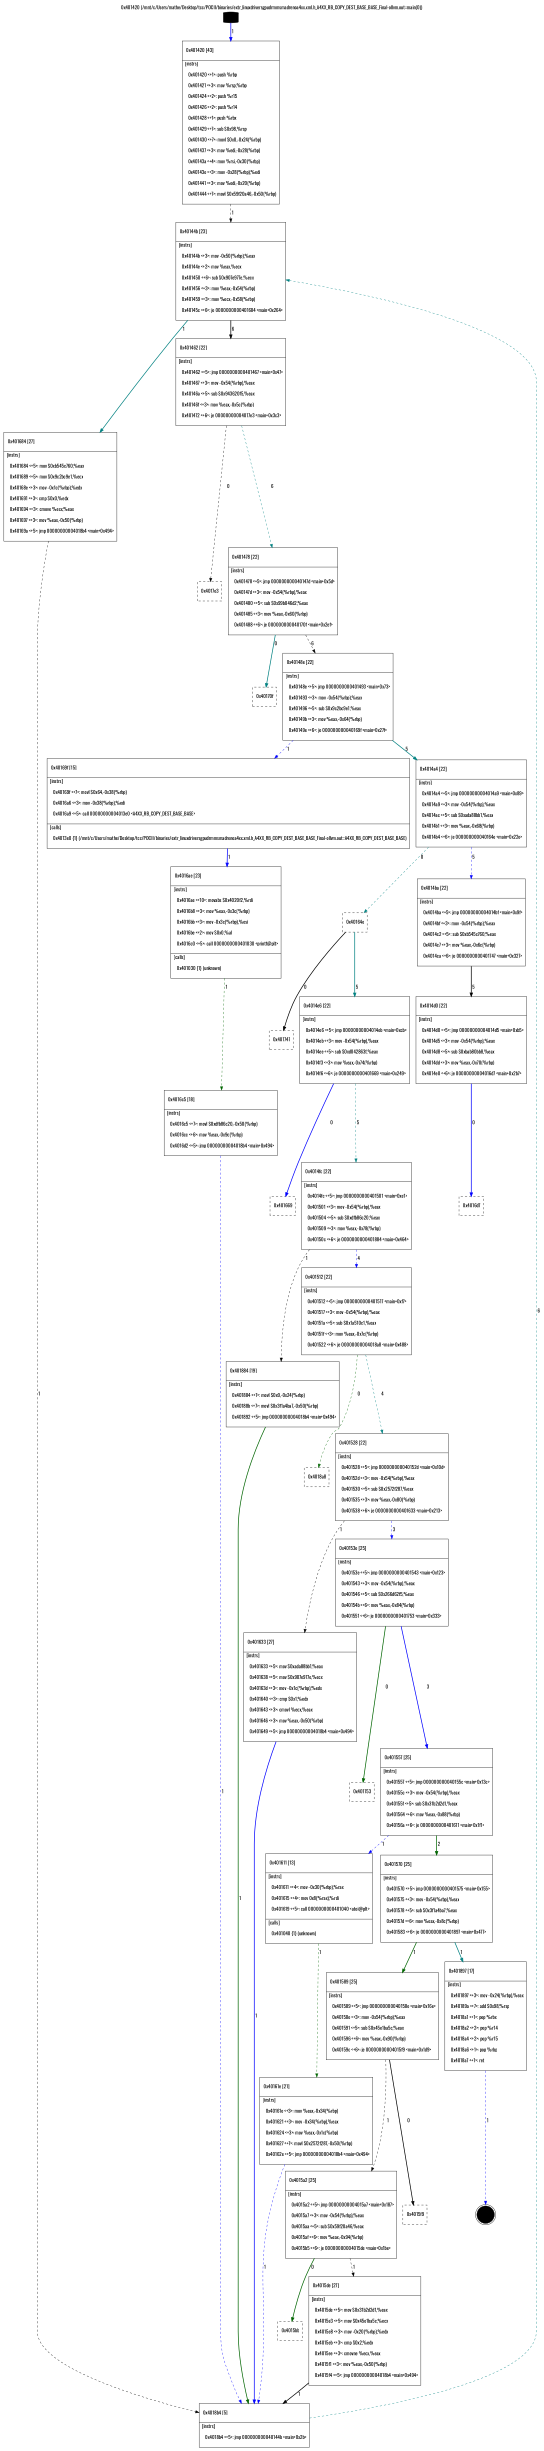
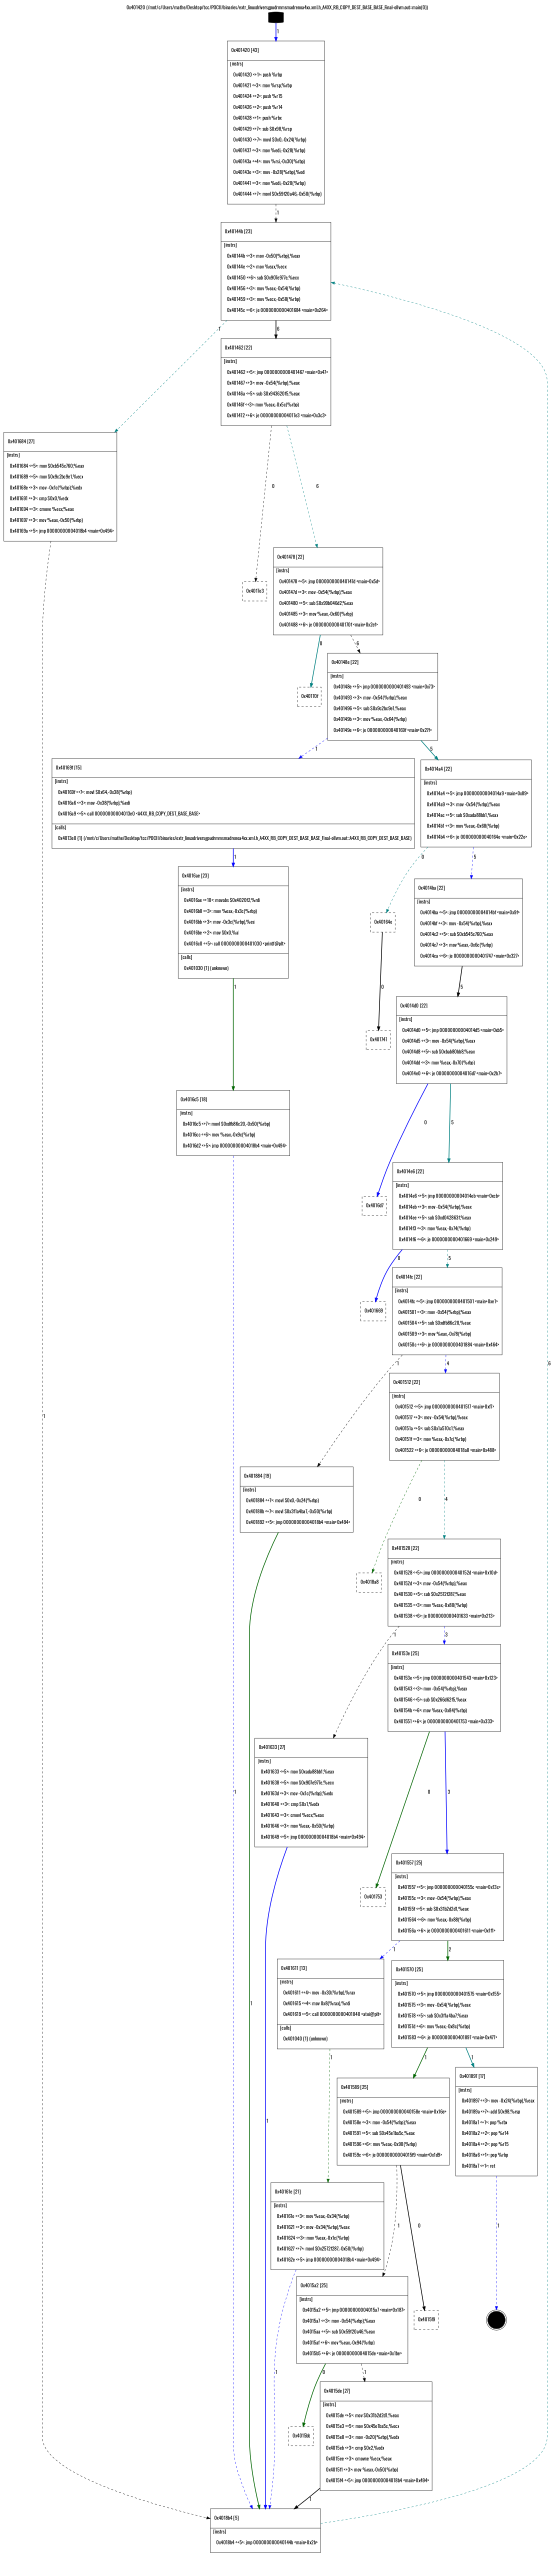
edge "0x40144b [23]" -> "0x401684 [27]": style bold -> dashed
edge "0x40164e" -> "0x4014e6 [22]": now "0x4014d0 [22]" -> "0x4014e6 [22]"
edge "0x4016ae [23]" -> "0x4016c5 [18]": style dashed -> bold
